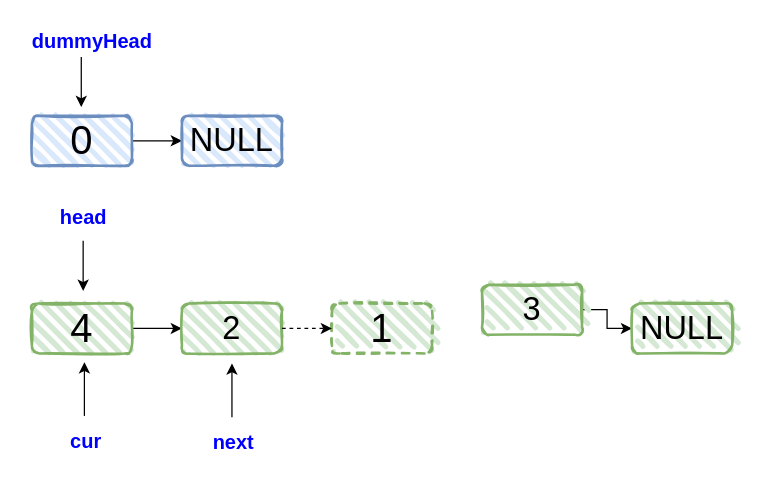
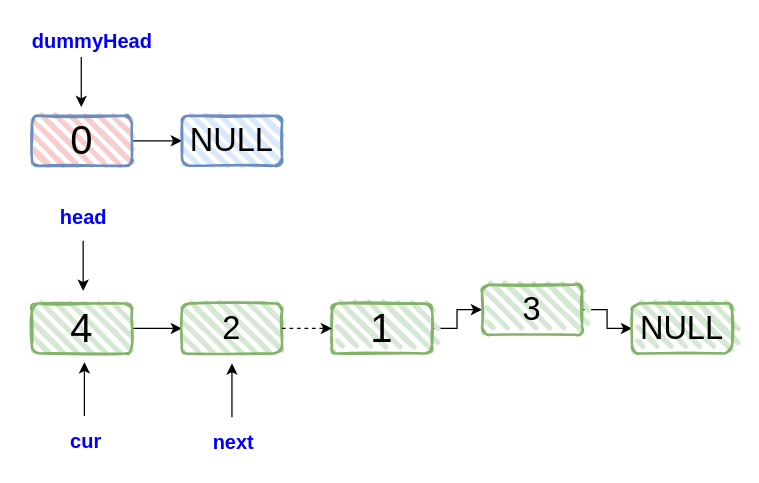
node "0": fillcolor #dae8fc -> #f8cecc
edge "1" -> "3": added
node "1": style dashed -> solid
